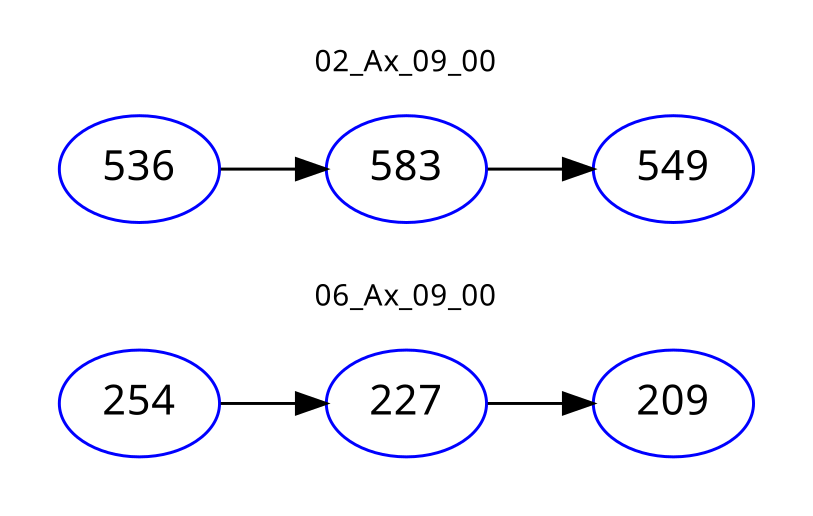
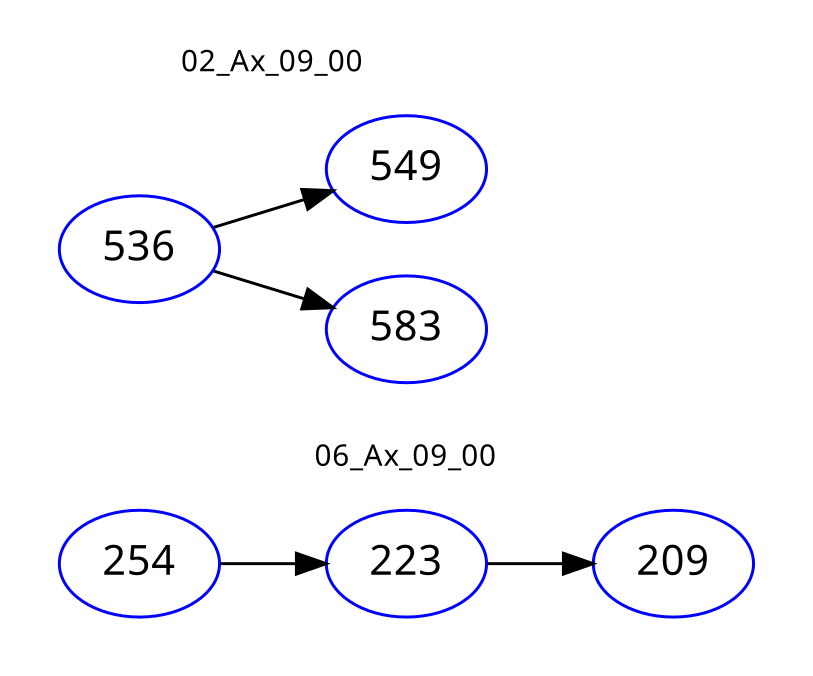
edge "583" -> "549": now "536" -> "549"
node "227": label "227" -> "223"
